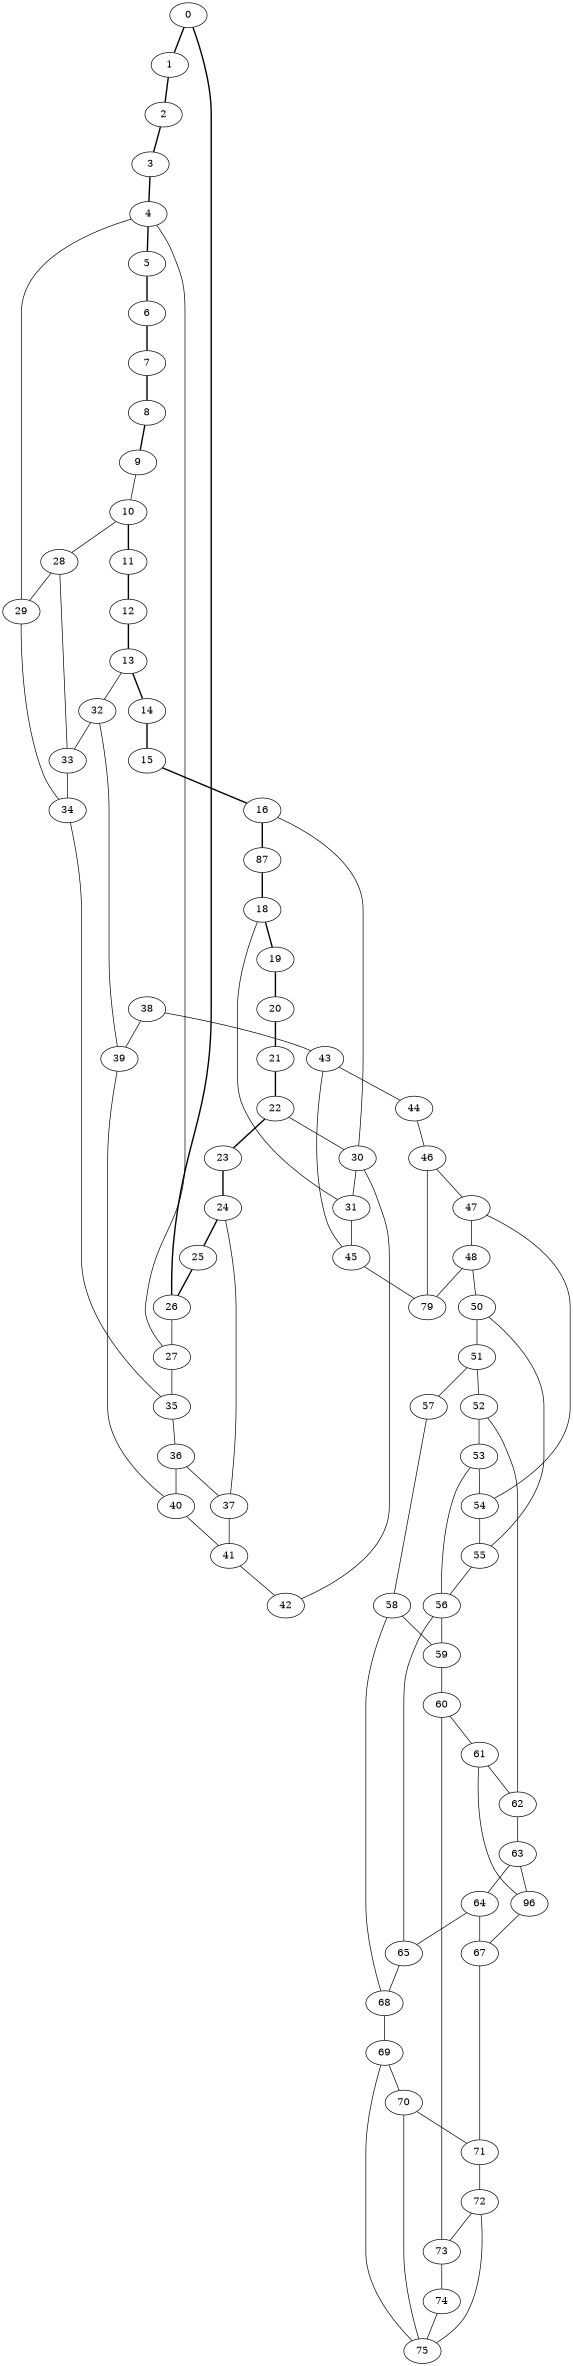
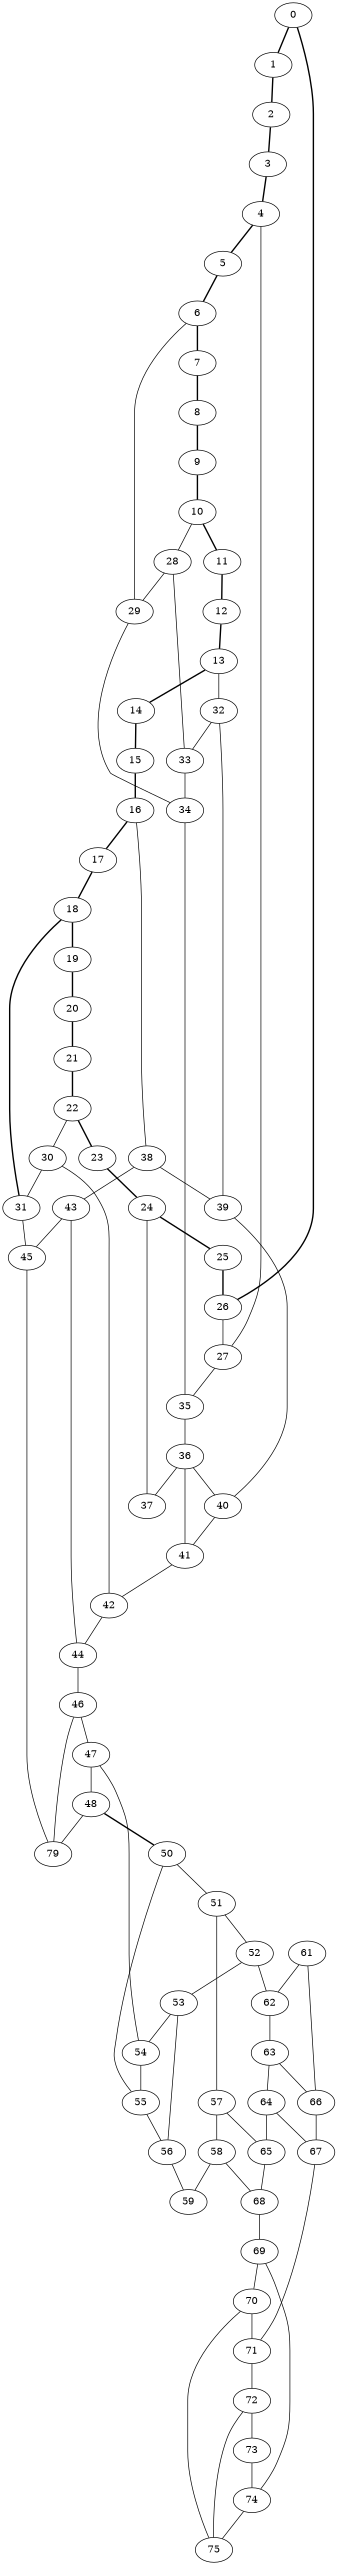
edge "4" -- "29": now "6" -- "29"
edge "9" -- "10": style solid -> bold
node "87": label "87" -> "17"
edge "16" -- "30": now "16" -- "38"
edge "18" -- "31": style solid -> bold
edge "48" -- "50": style solid -> bold
edge "37" -- "41": now "36" -- "41"
edge "42" -- "44": added
node "60": removed
edge "56" -- "65": now "57" -- "65"
node "96": label "96" -> "66"
edge "69" -- "75": now "69" -- "74"
